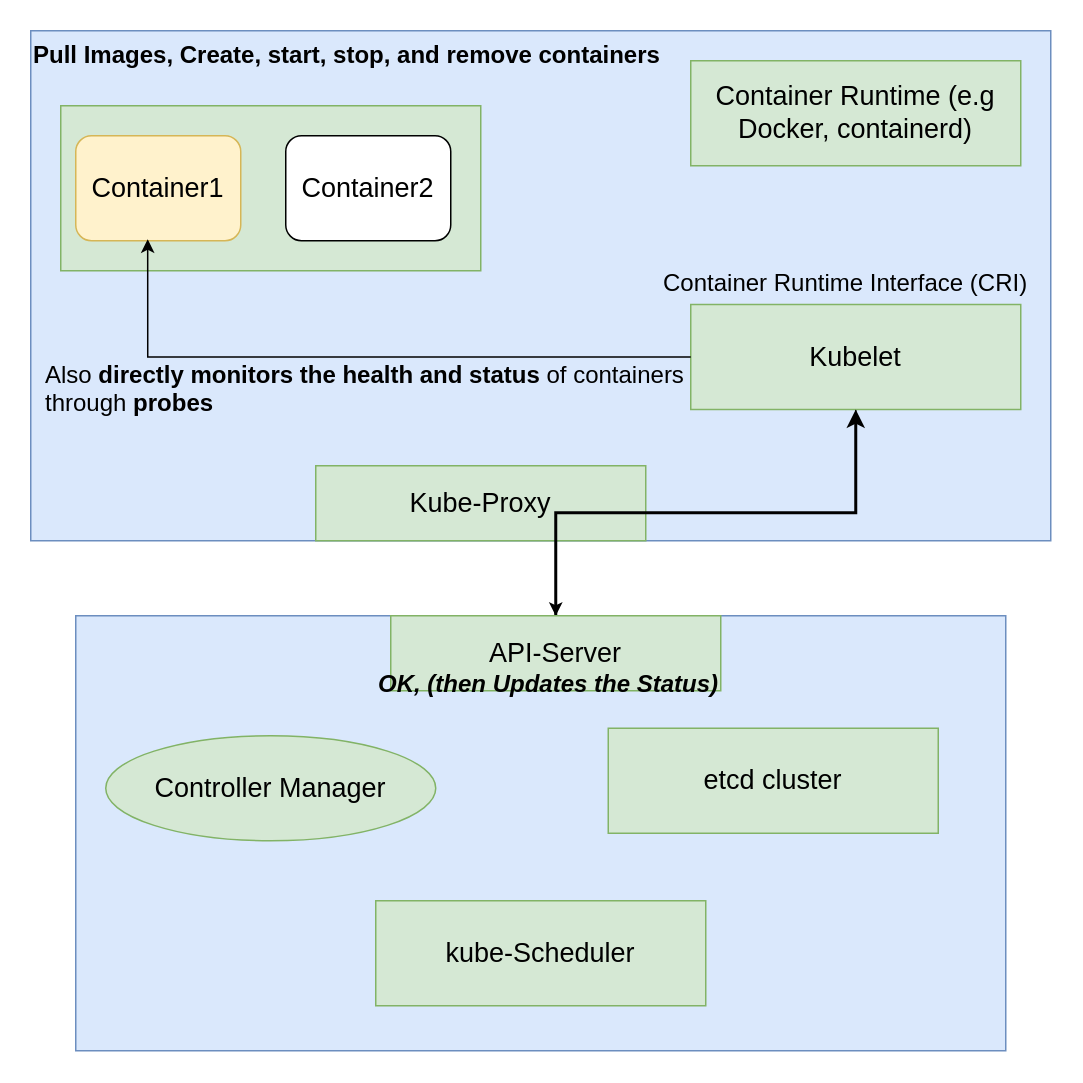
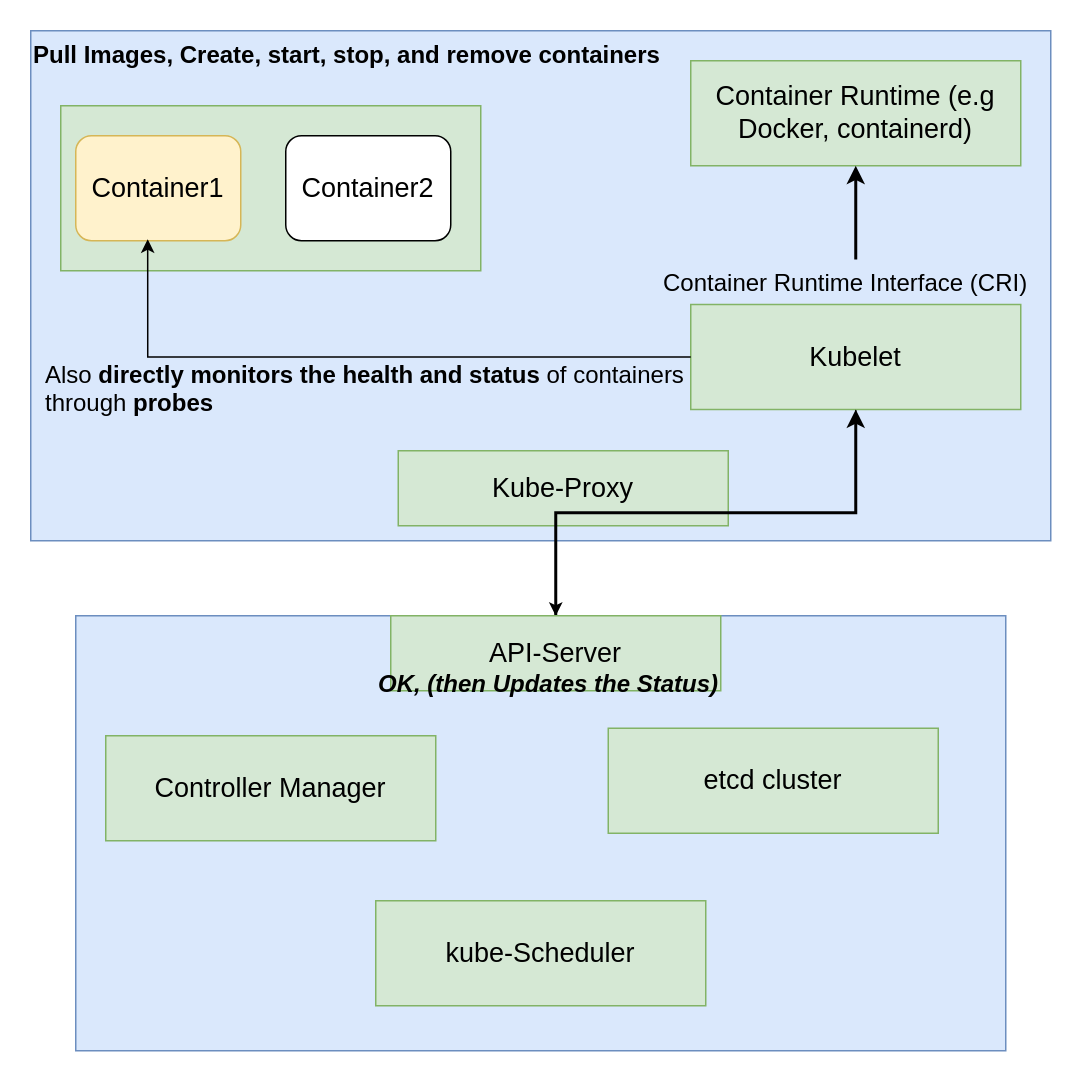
edge "Container Runtime Interface (CRI)" -> "Container Runtime (e.g Docker, containerd)": added
node "Kube-Proxy": moved (481, 503) -> (563, 488)
node "Controller Manager": shape ellipse -> rectangle
